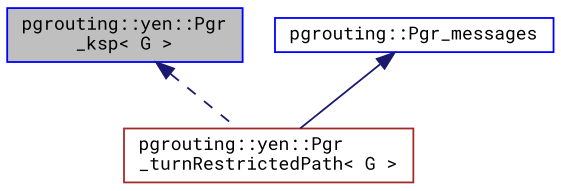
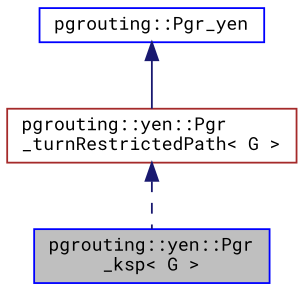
node "pgrouting::Pgr_messages": label "pgrouting::Pgr_messages" -> "pgrouting::Pgr_yen"
edge "pgrouting::yen::Pgr _turnRestrictedPath< G >" -> "pgrouting::yen::Pgr _ksp< G >": reversed
